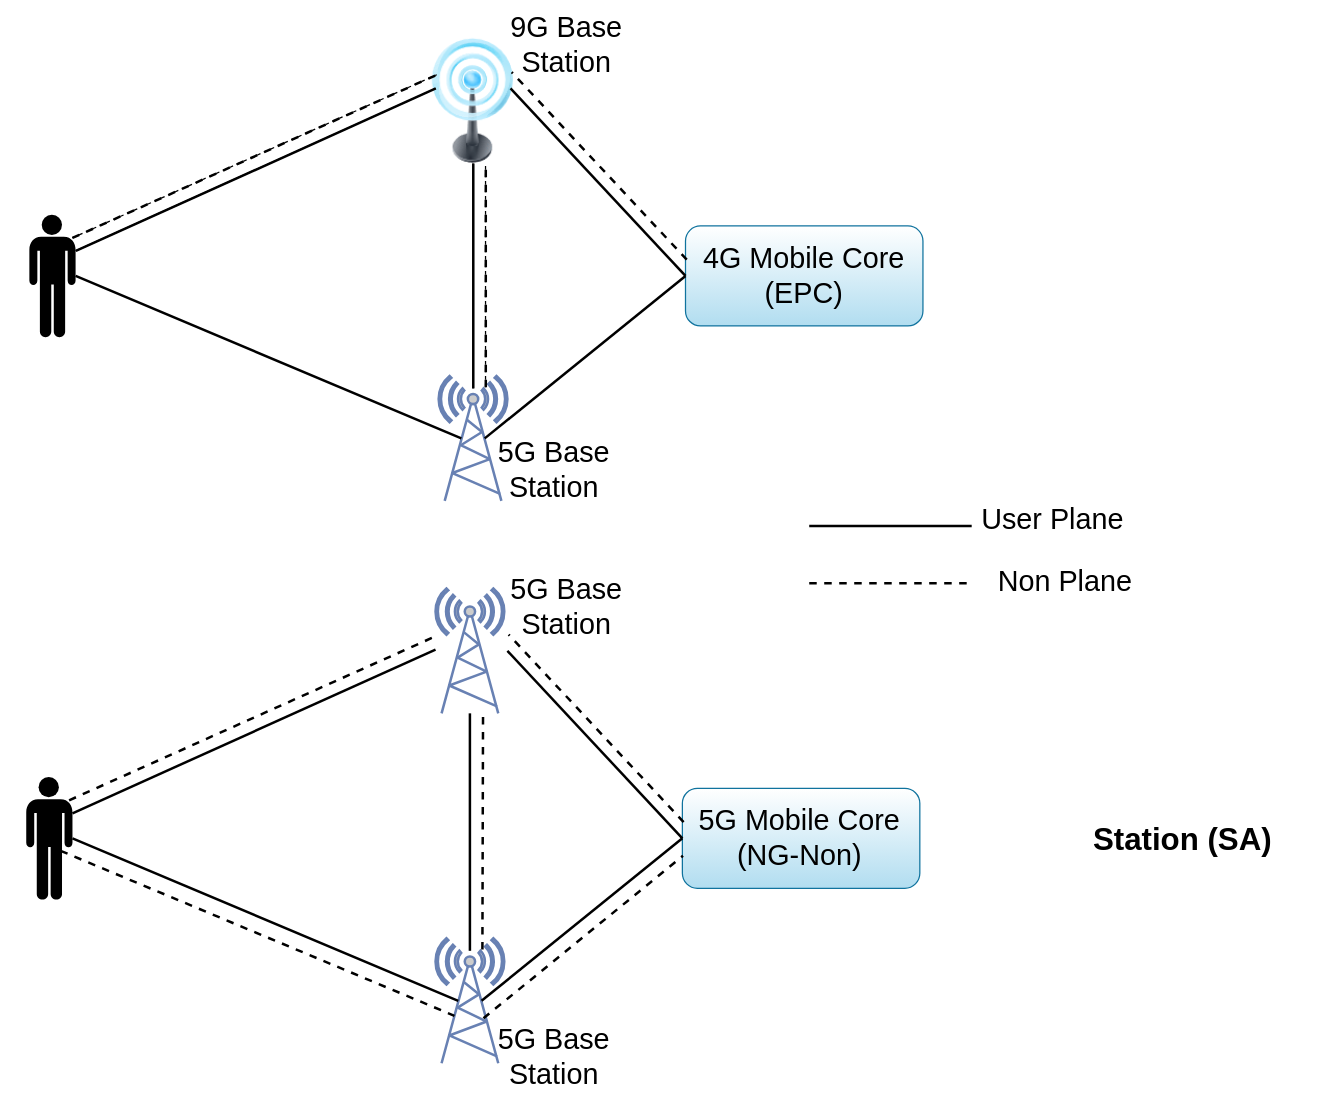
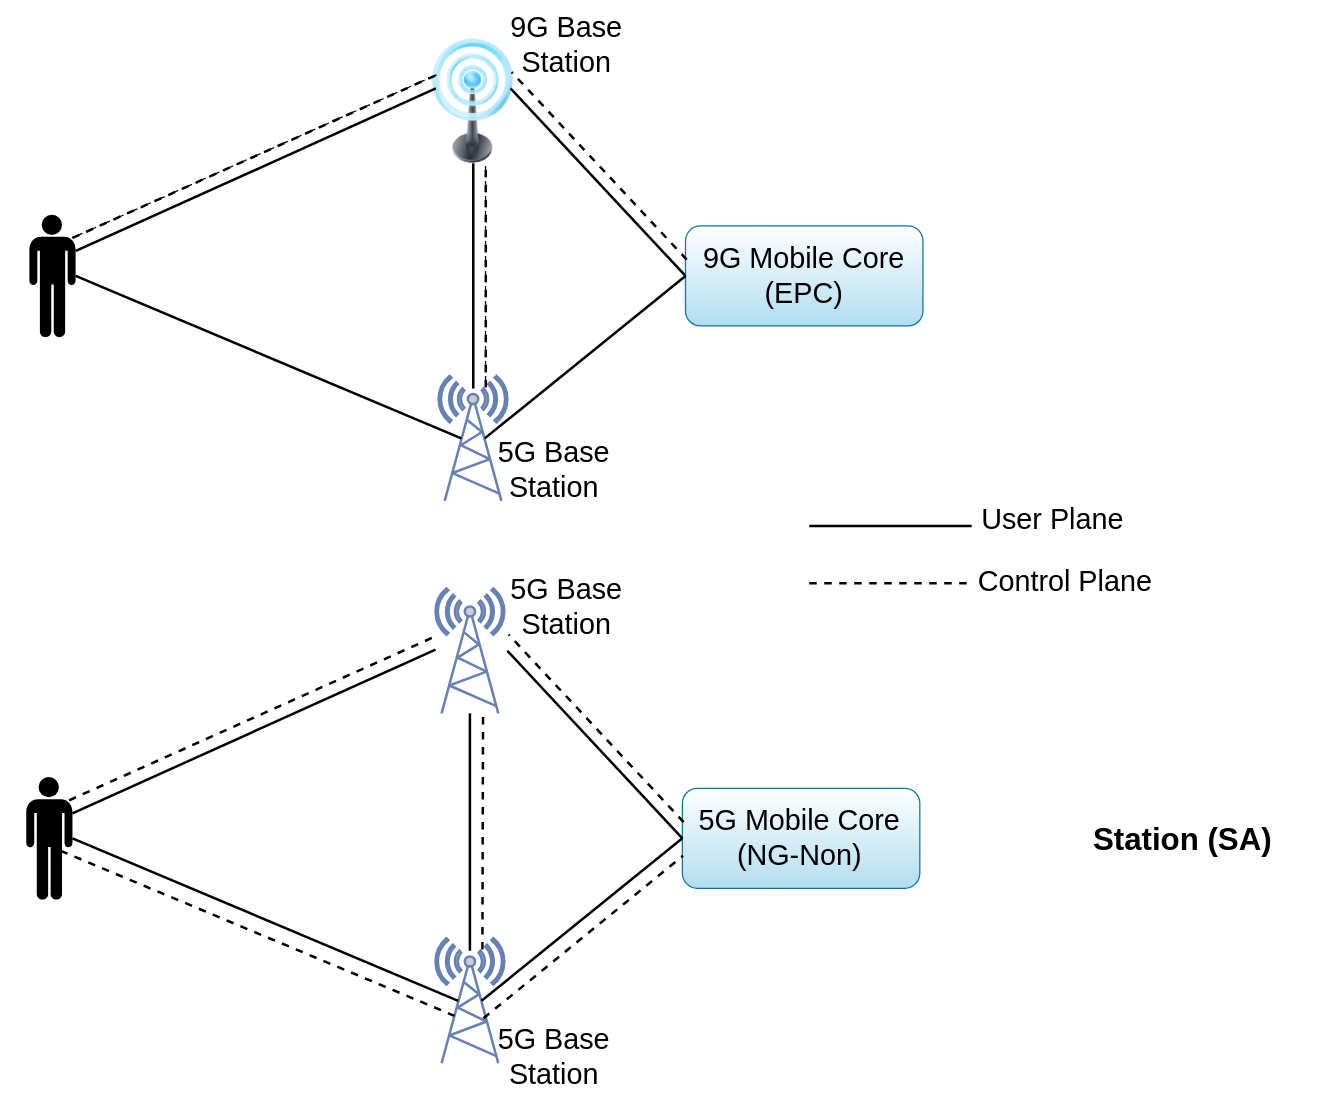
node "4G Mobile Core (EPC)": label "4G Mobile Core (EPC)" -> "9G Mobile Core (EPC)"
node "Non Plane": label "Non Plane" -> "Control Plane"
